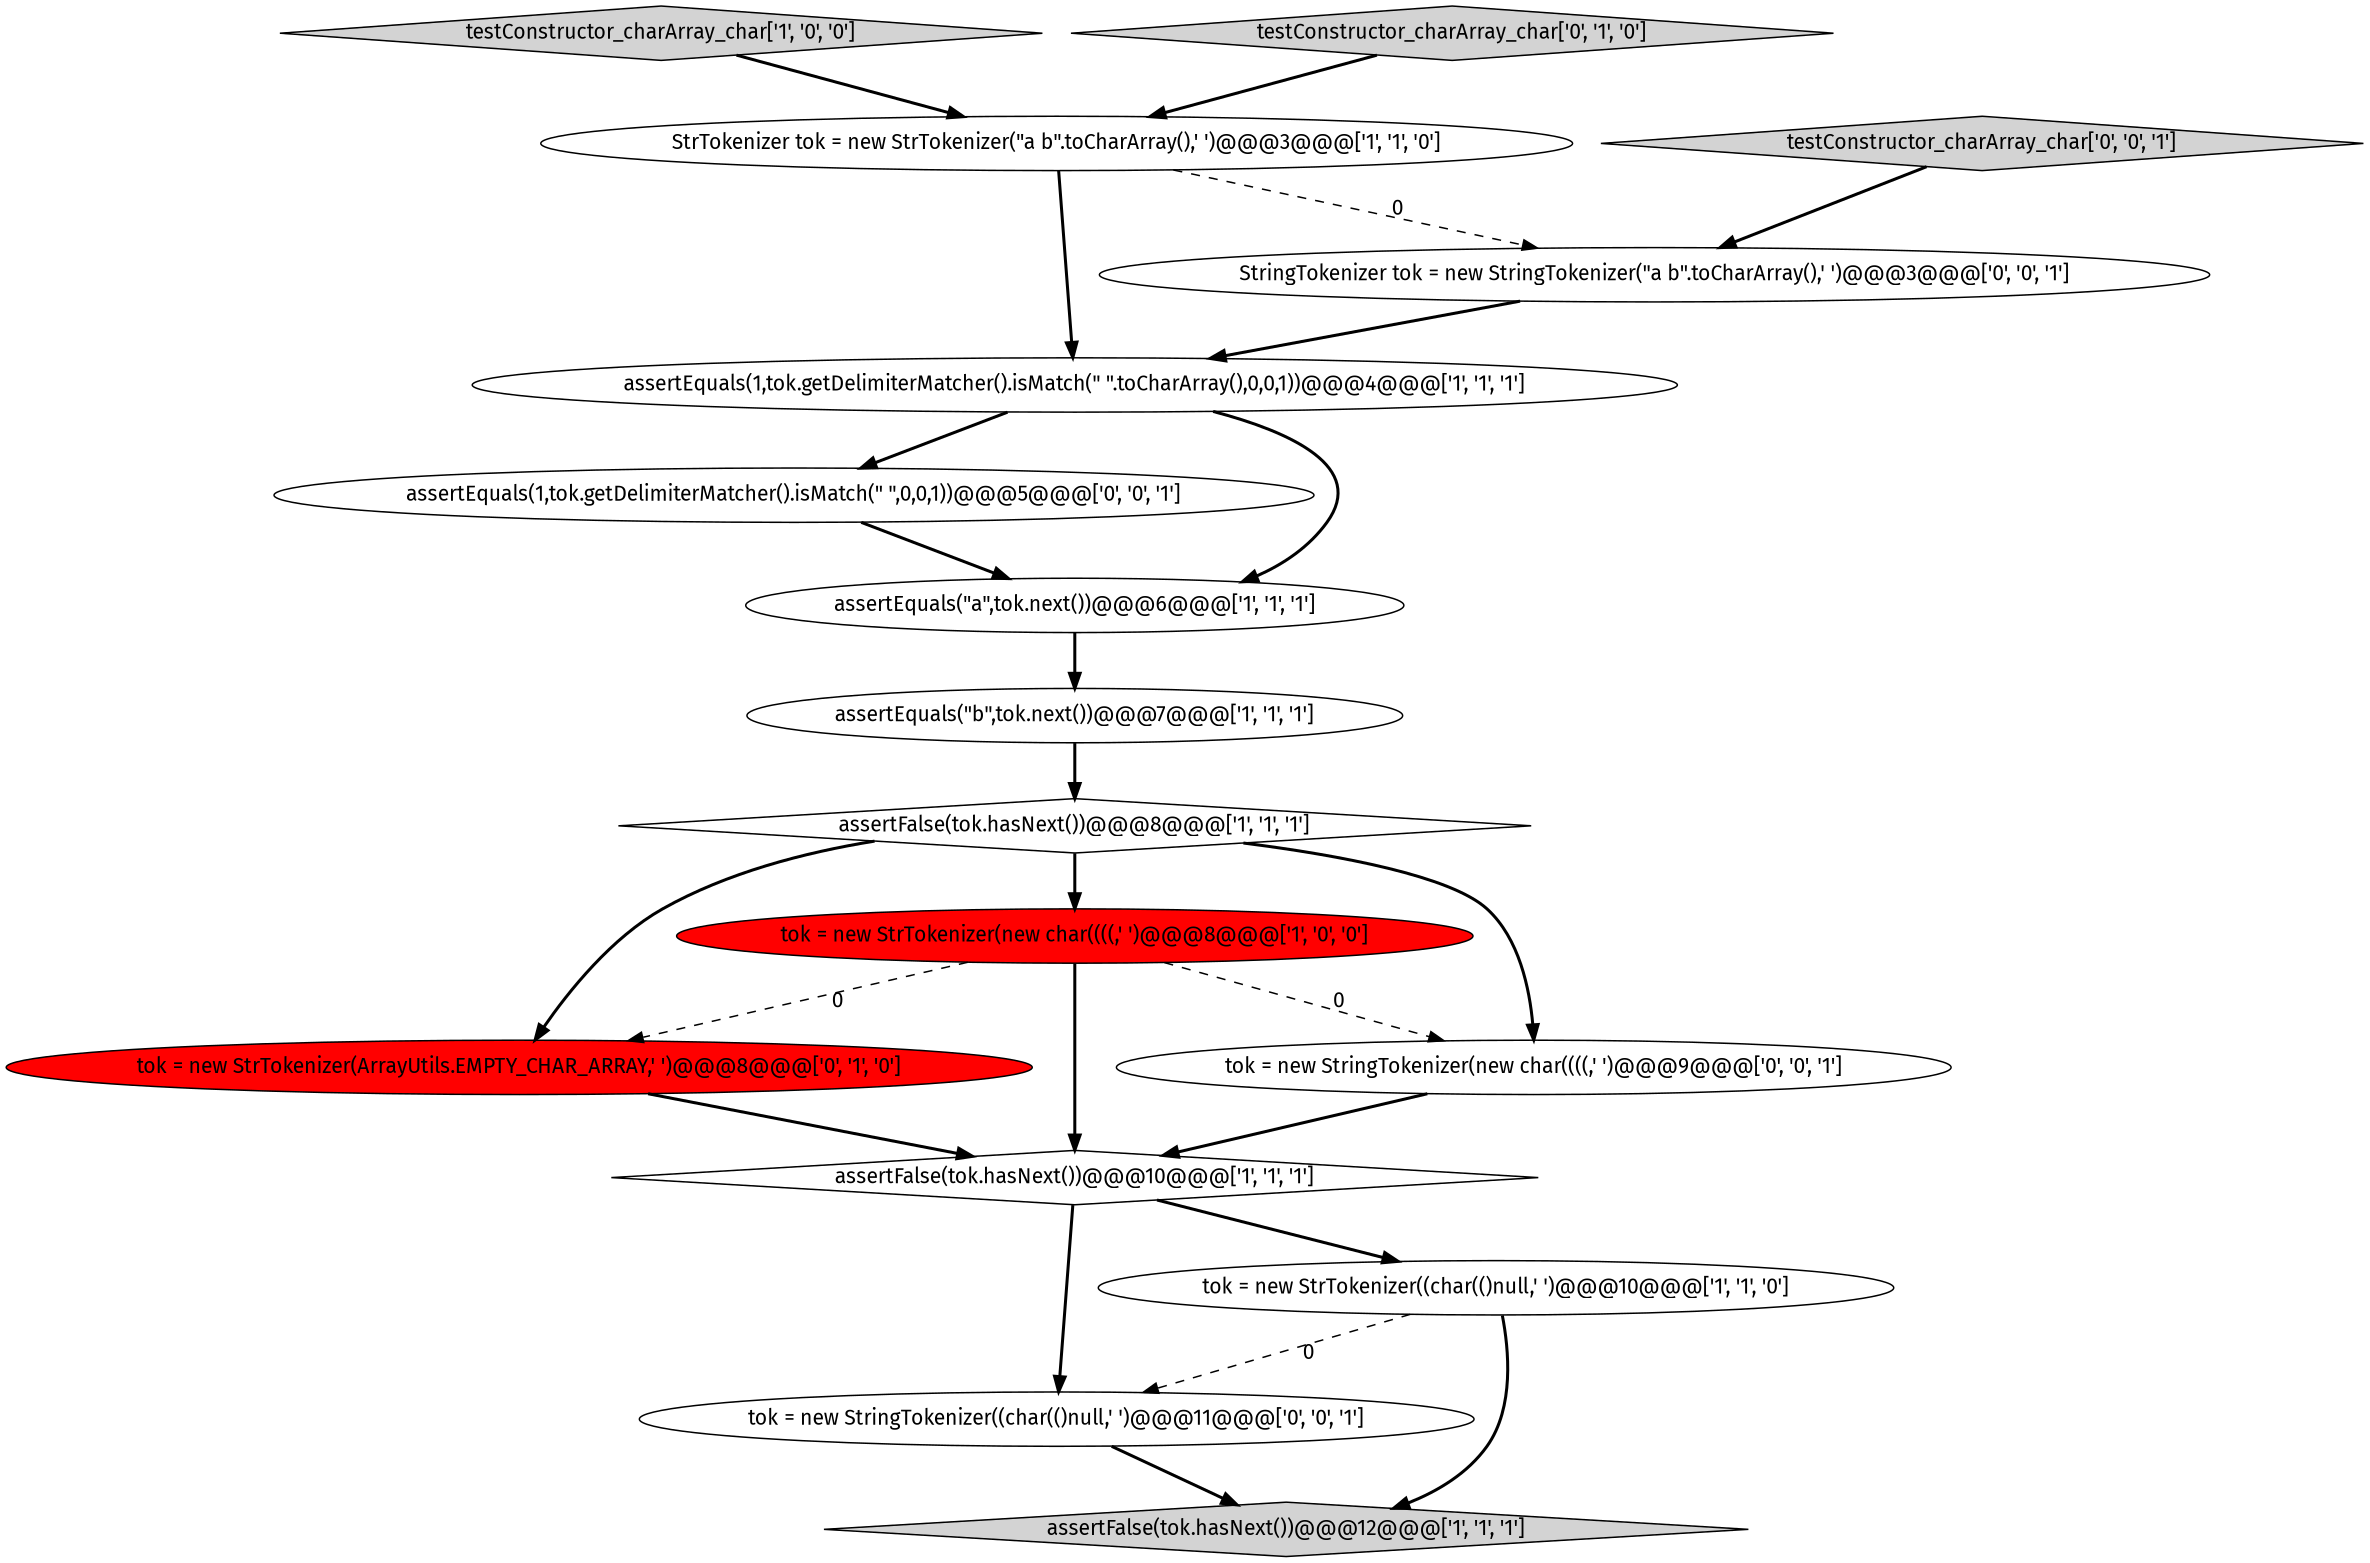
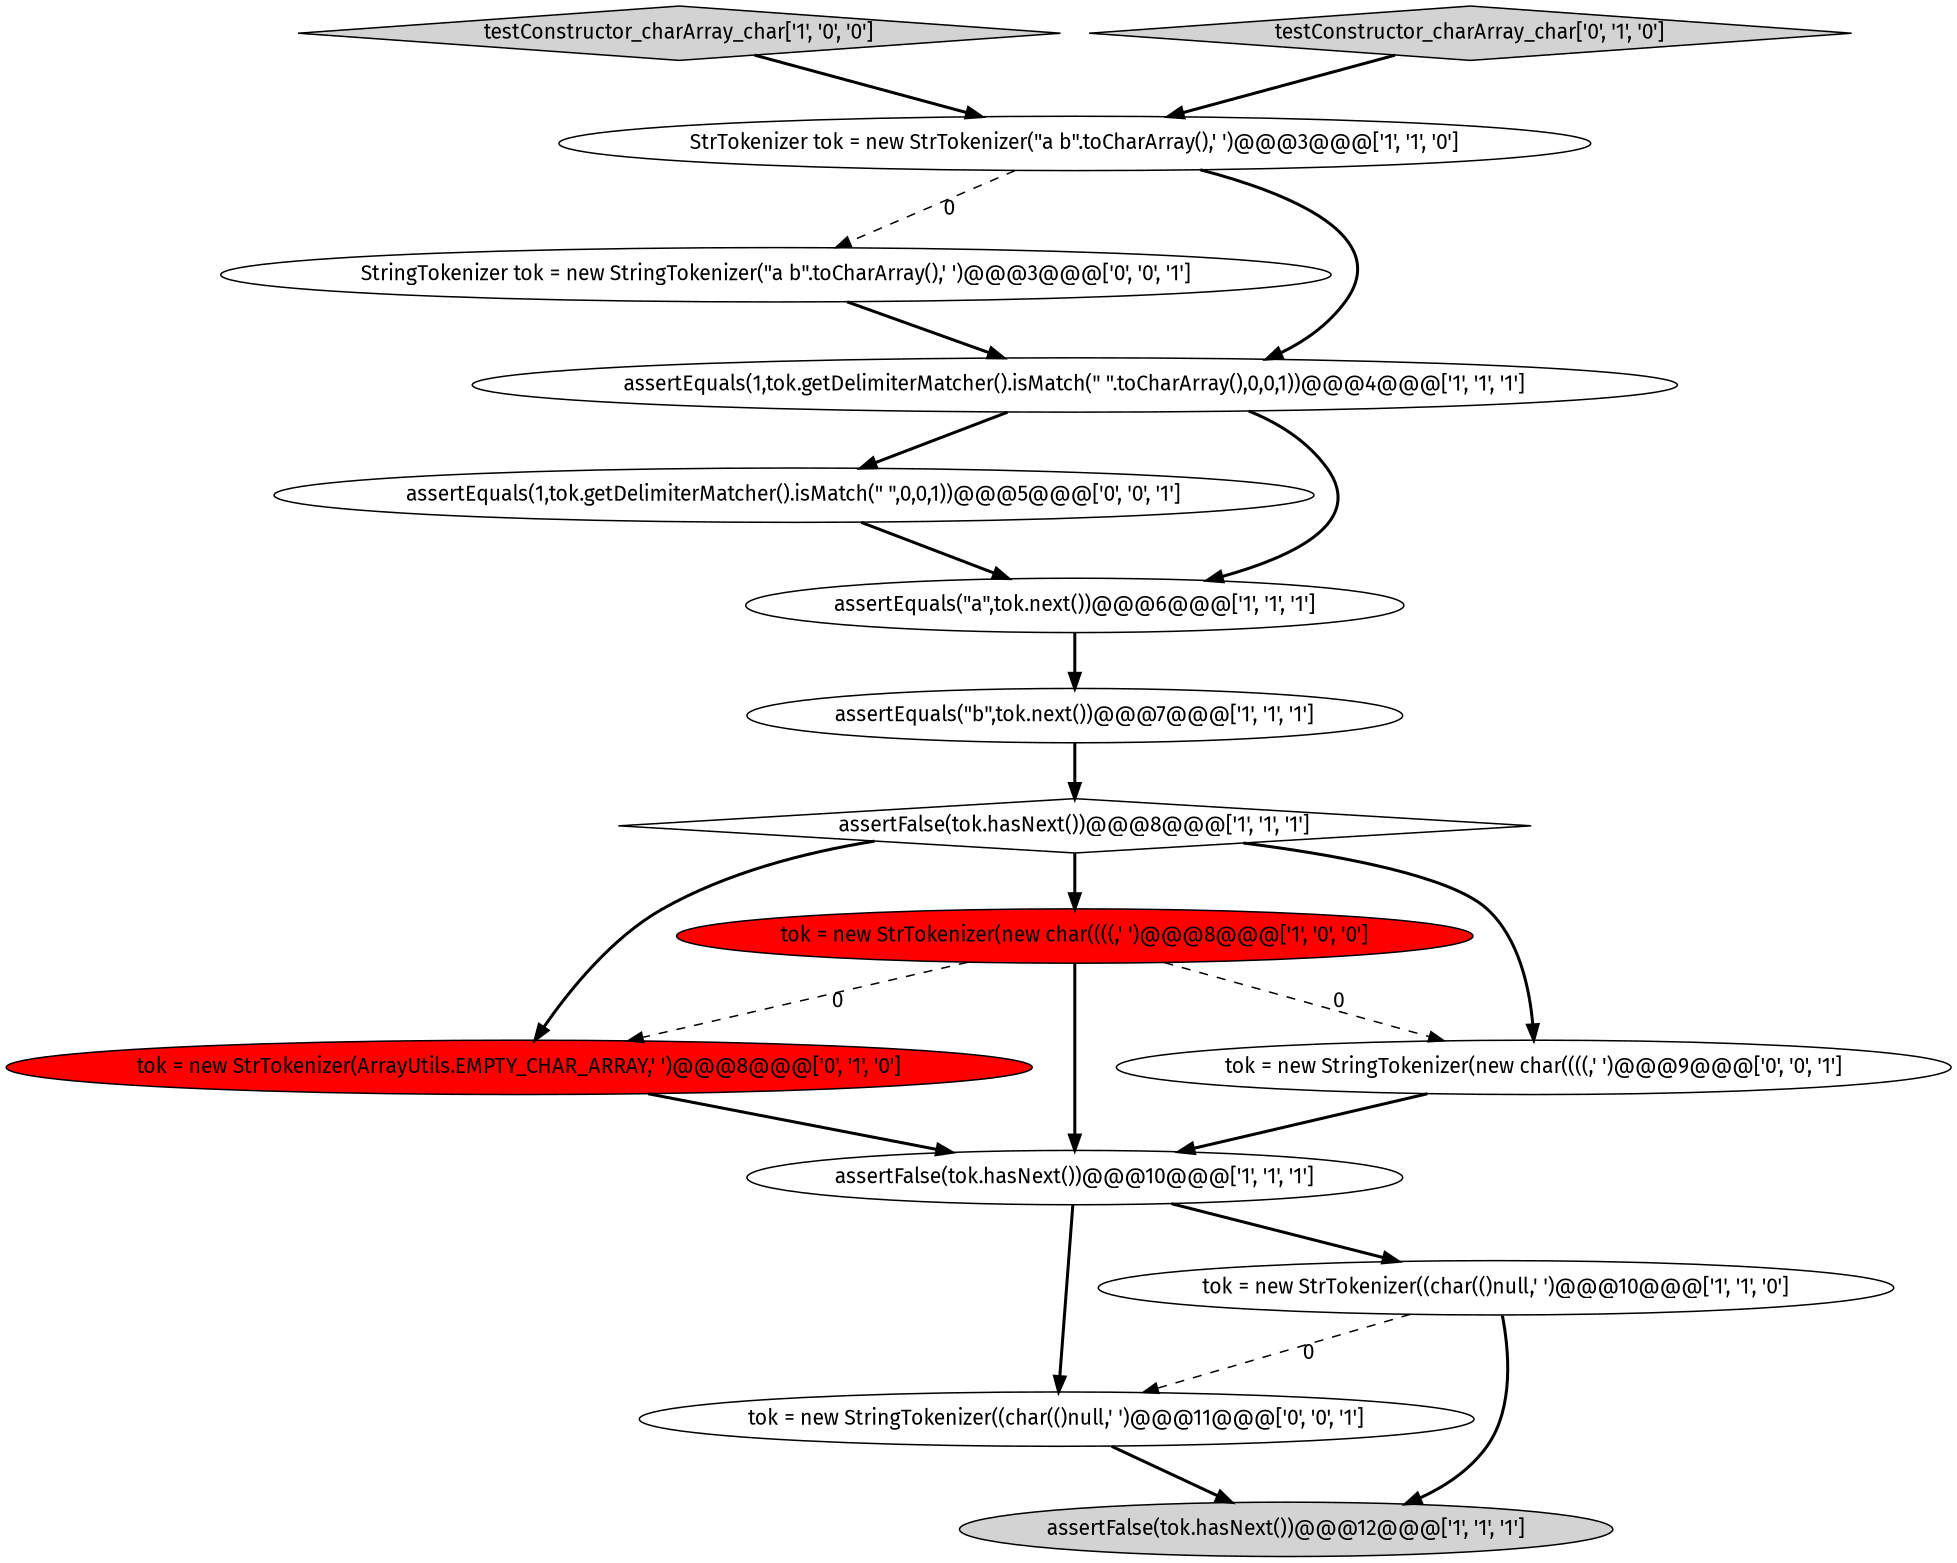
node "testConstructor_charArray_char['0', '0', '1']": removed
node "assertFalse(tok.hasNext())@@@10@@@['1', '1', '1']": shape diamond -> ellipse
node "assertFalse(tok.hasNext())@@@12@@@['1', '1', '1']": shape diamond -> ellipse
